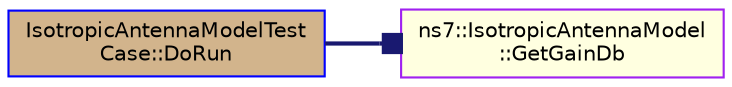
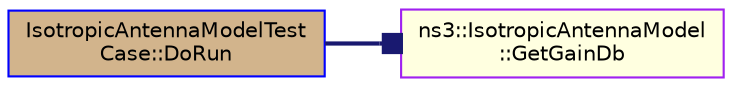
node "ns7::IsotropicAntennaModel ::GetGainDb": label "ns7::IsotropicAntennaModel ::GetGainDb" -> "ns3::IsotropicAntennaModel ::GetGainDb"
